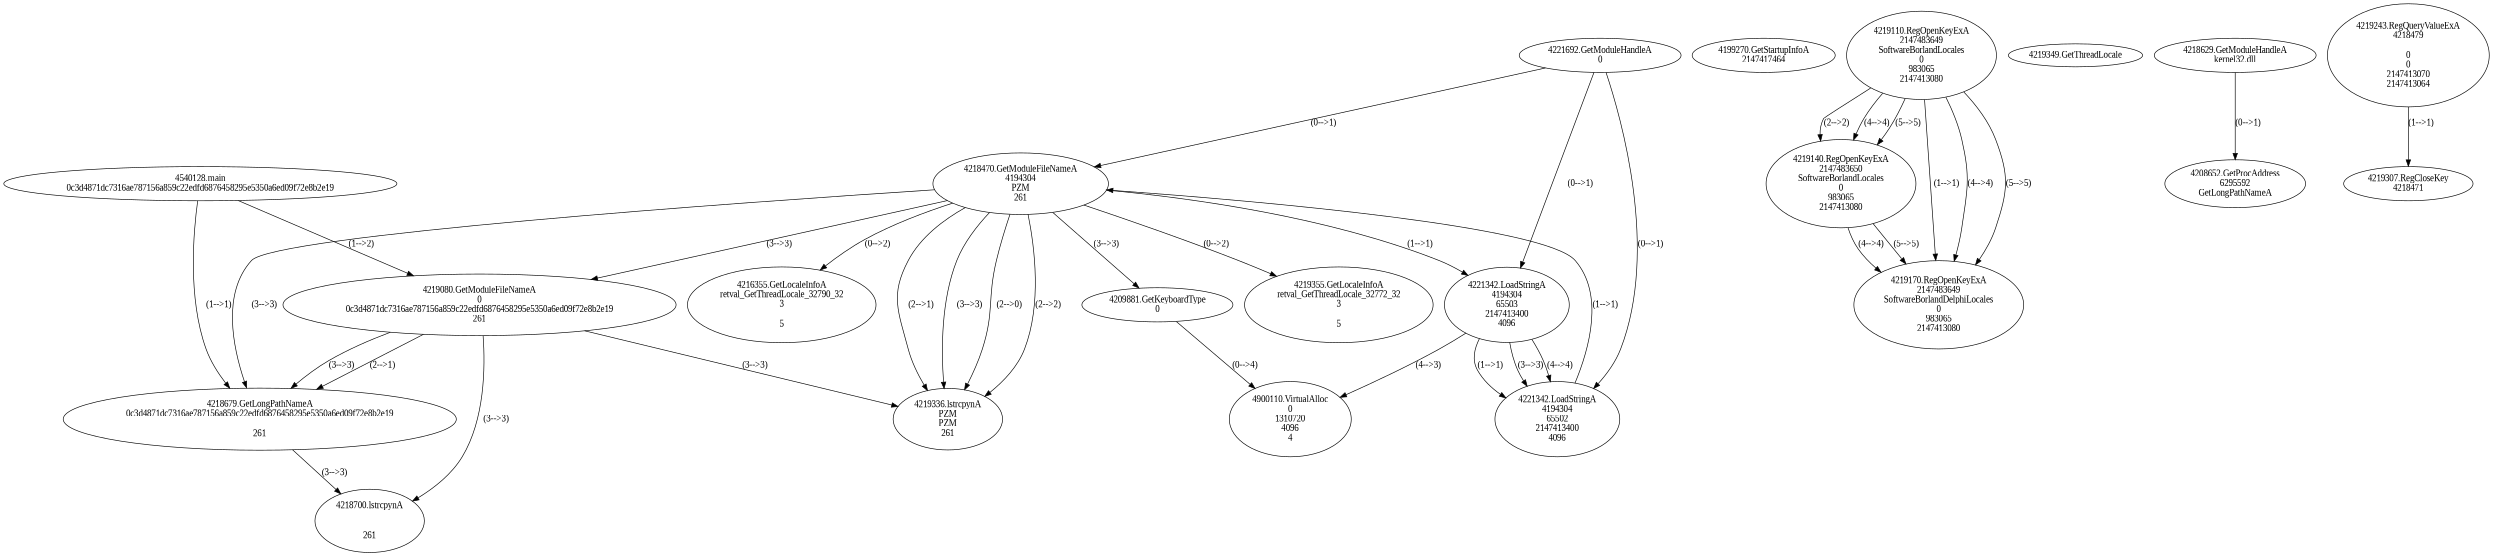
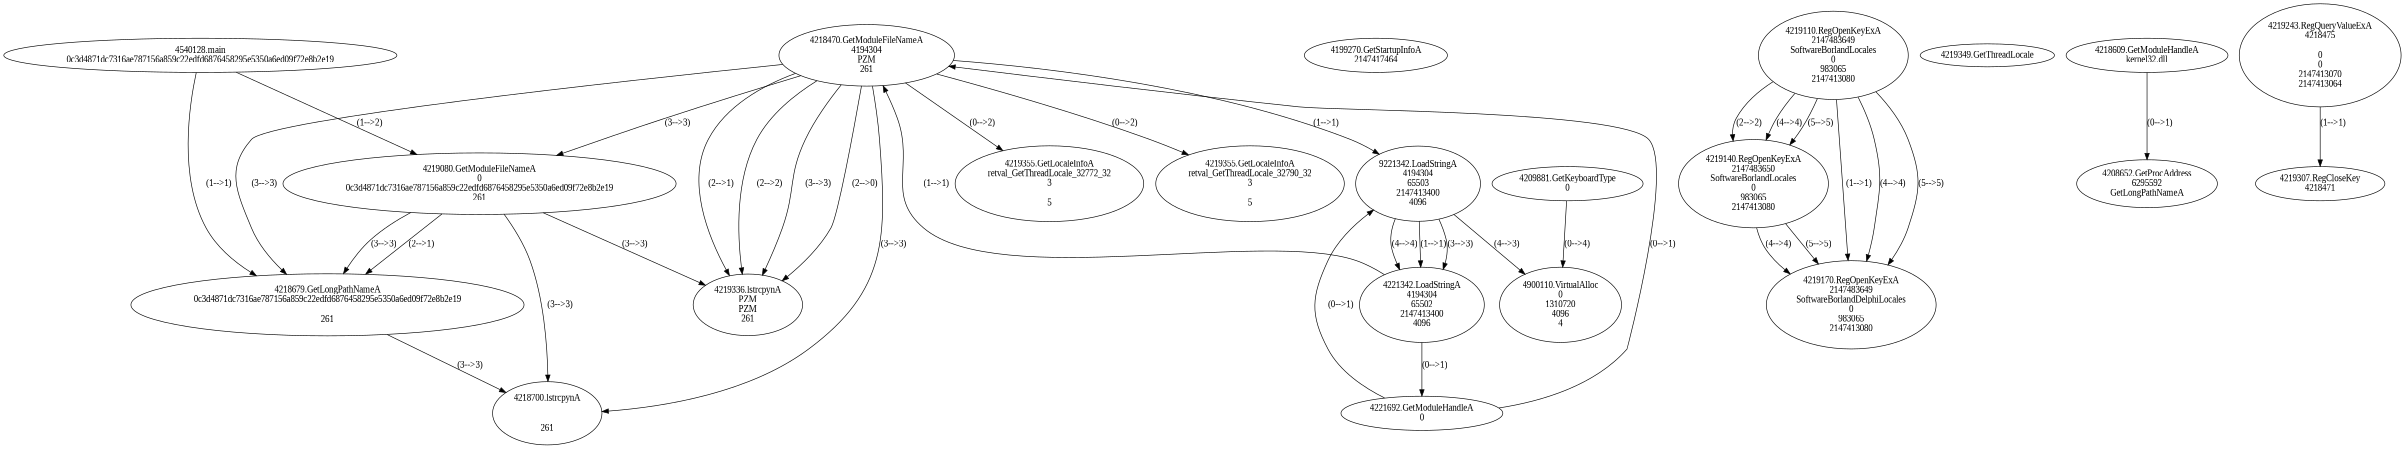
node "4218629.GetModuleHandleA kernel32.dll": label "4218629.GetModuleHandleA kernel32.dll" -> "4218609.GetModuleHandleA kernel32.dll"
node "4219243.RegQueryValueExA 4218479 0 0 2147413070 2147413064": label "4219243.RegQueryValueExA 4218479 0 0 2147413070 2147413064" -> "4219243.RegQueryValueExA 4218475 0 0 2147413070 2147413064"
edge "4221692.GetModuleHandleA 0" -> "4221342.LoadStringA 4194304 65502 2147413400 4096": reversed
edge "4218470.GetModuleFileNameA 4194304 PZM 261" -> "4209881.GetKeyboardType 0": now "4218470.GetModuleFileNameA 4194304 PZM 261" -> "4218700.lstrcpynA 261"
node "4216355.GetLocaleInfoA retval_GetThreadLocale_32790_32 3 5": label "4216355.GetLocaleInfoA retval_GetThreadLocale_32790_32 3 5" -> "4219355.GetLocaleInfoA retval_GetThreadLocale_32790_32 3 5"
node "4221342.LoadStringA 4194304 65503 2147413400 4096": label "4221342.LoadStringA 4194304 65503 2147413400 4096" -> "9221342.LoadStringA 4194304 65503 2147413400 4096"
